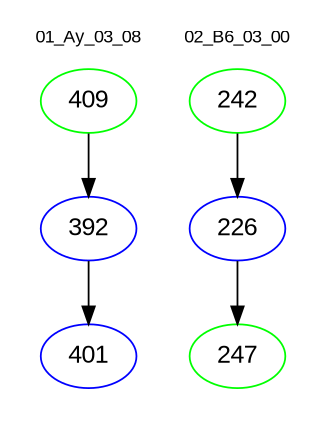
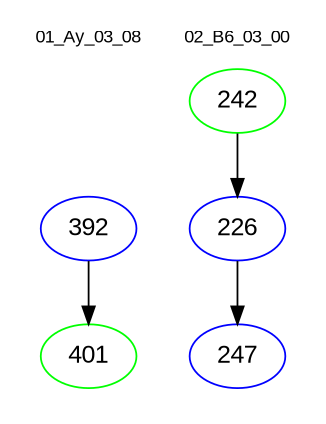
node "409": removed
node "401": color blue -> green
node "247": color green -> blue
